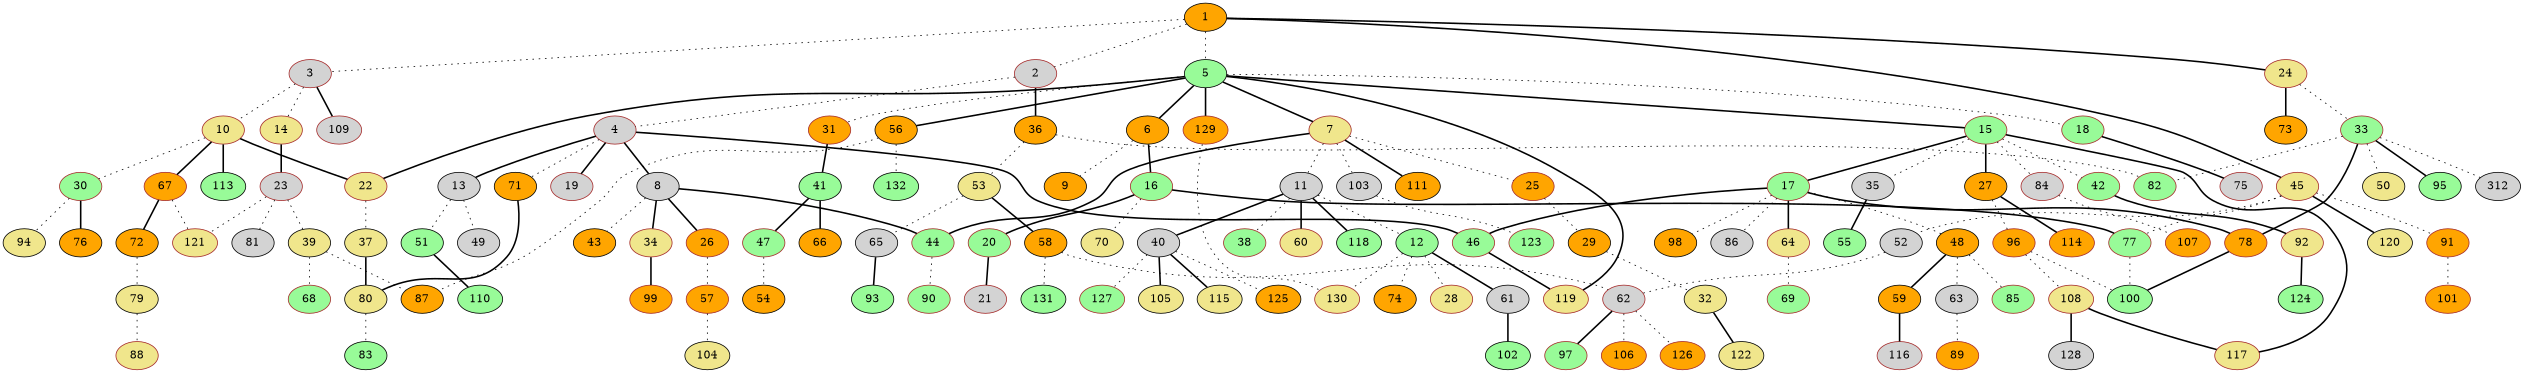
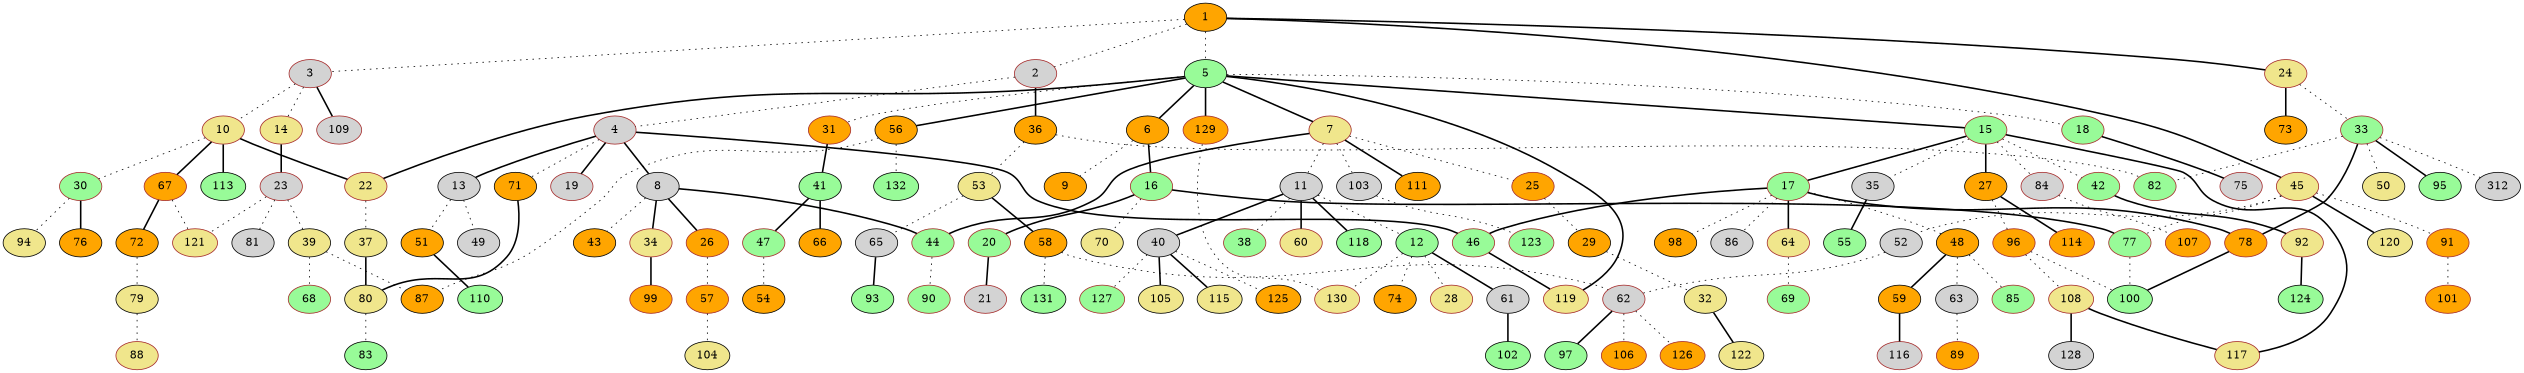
node "51": fillcolor palegreen -> orange
node "97": color brown -> black
